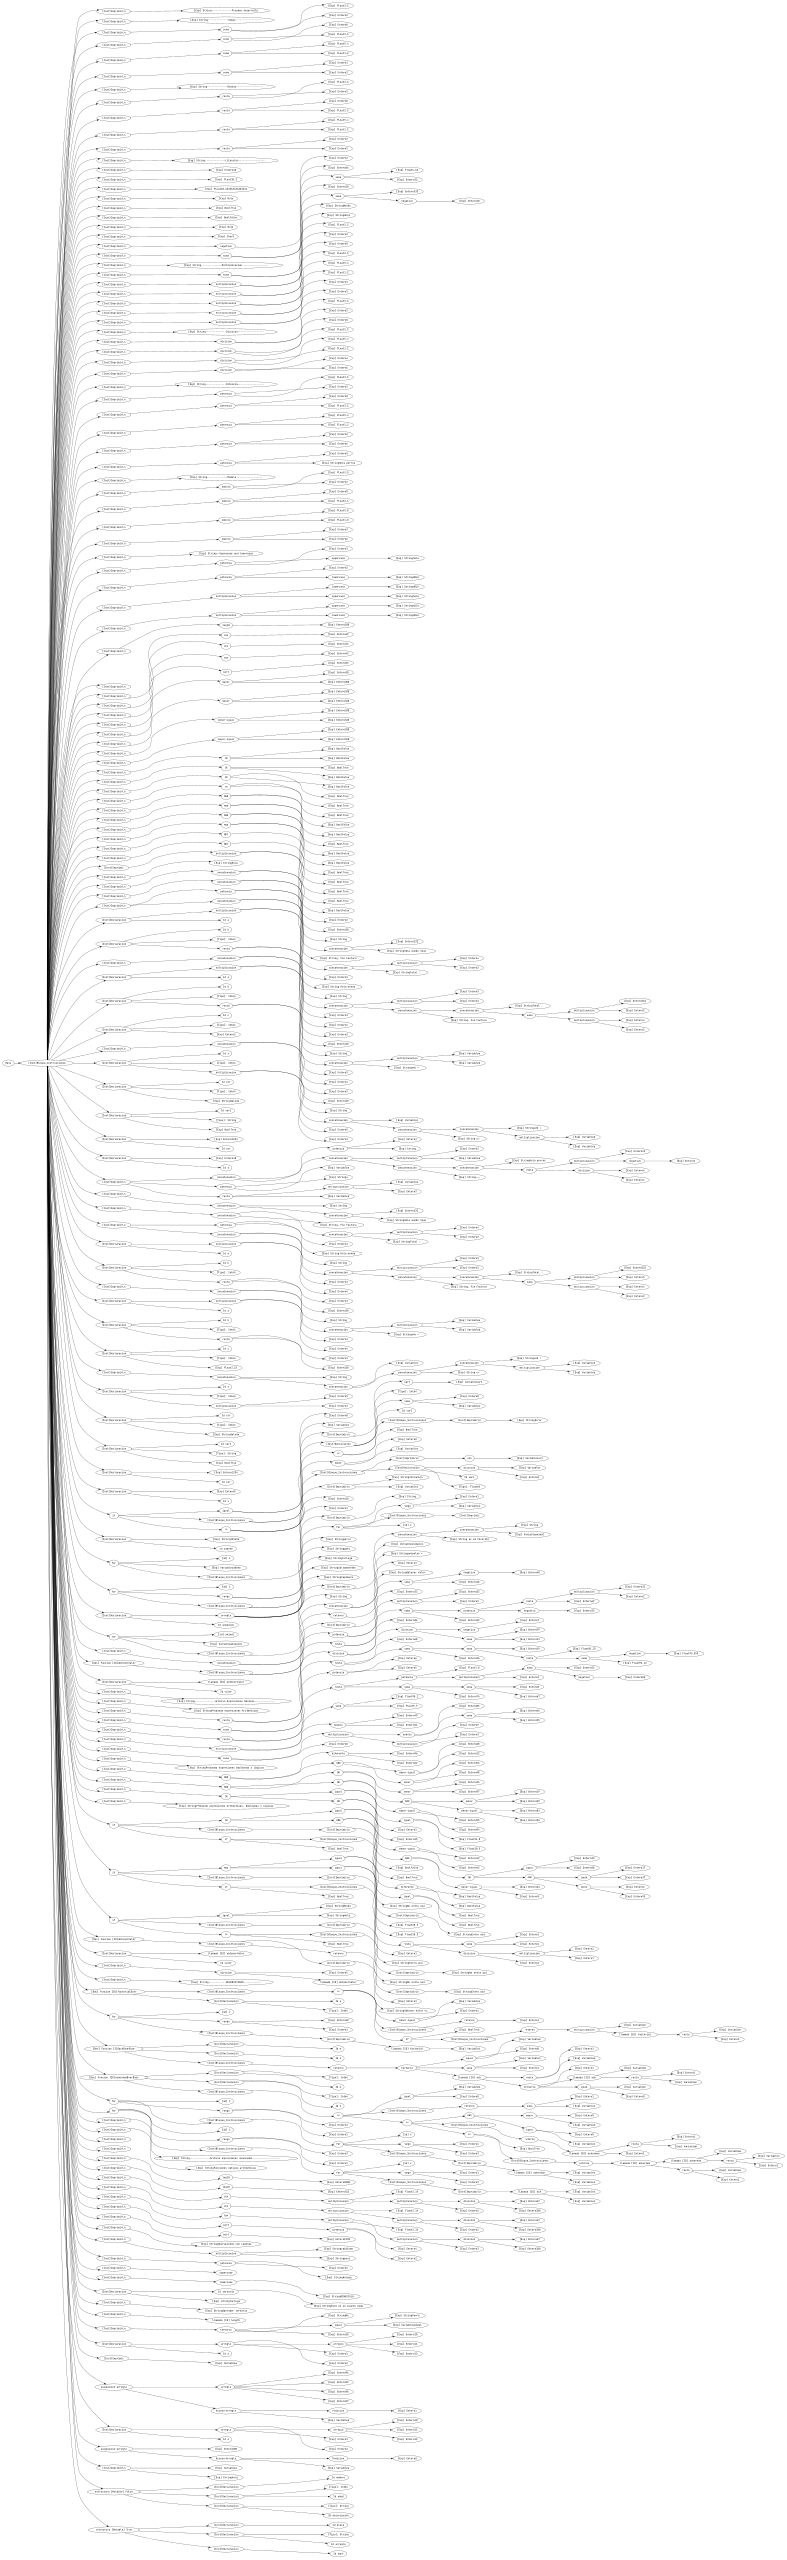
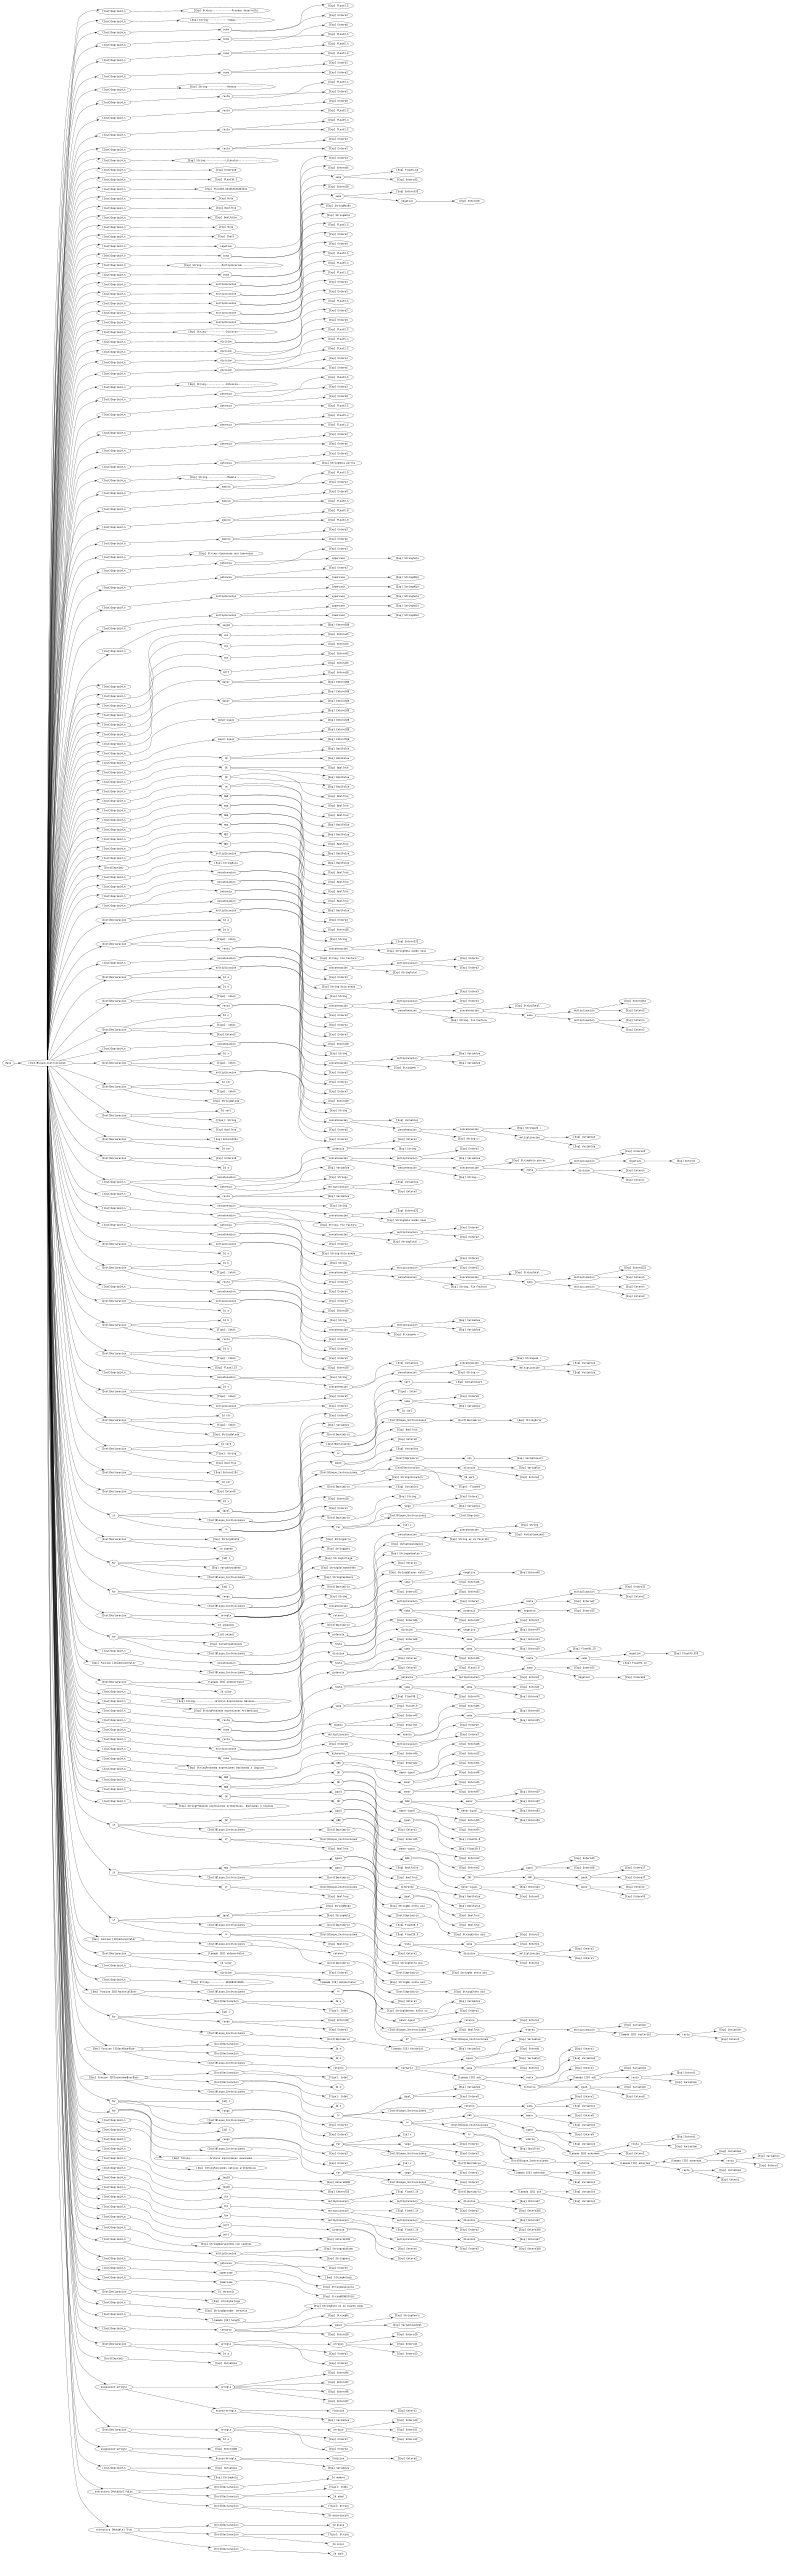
node "[Exp] Stringmayuscula": added
edge "Id ternario" -> "[Exp] StringEsto no sé cuanto mide": now "llamada [ID] length" -> "[Exp] StringEsto no sé cuanto mide"
node "Id arreglo": label "Id arreglo" -> "Id color"
